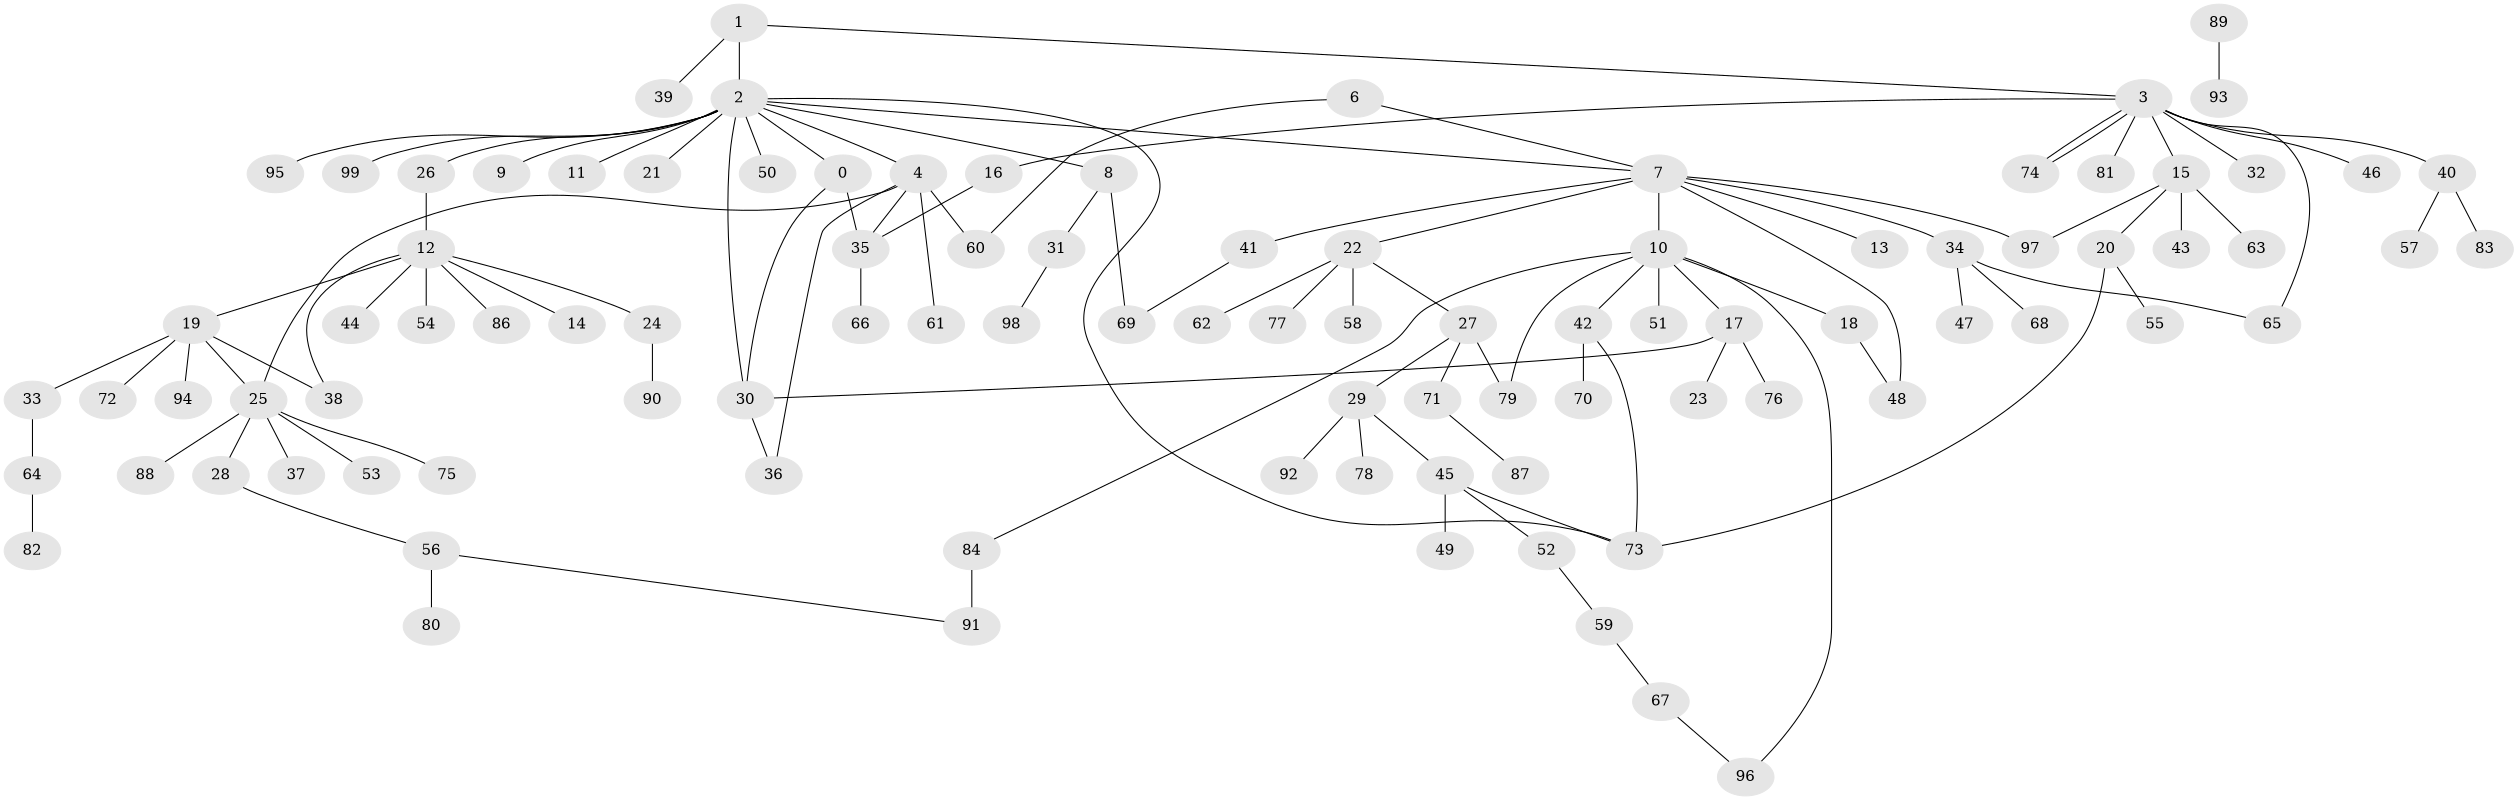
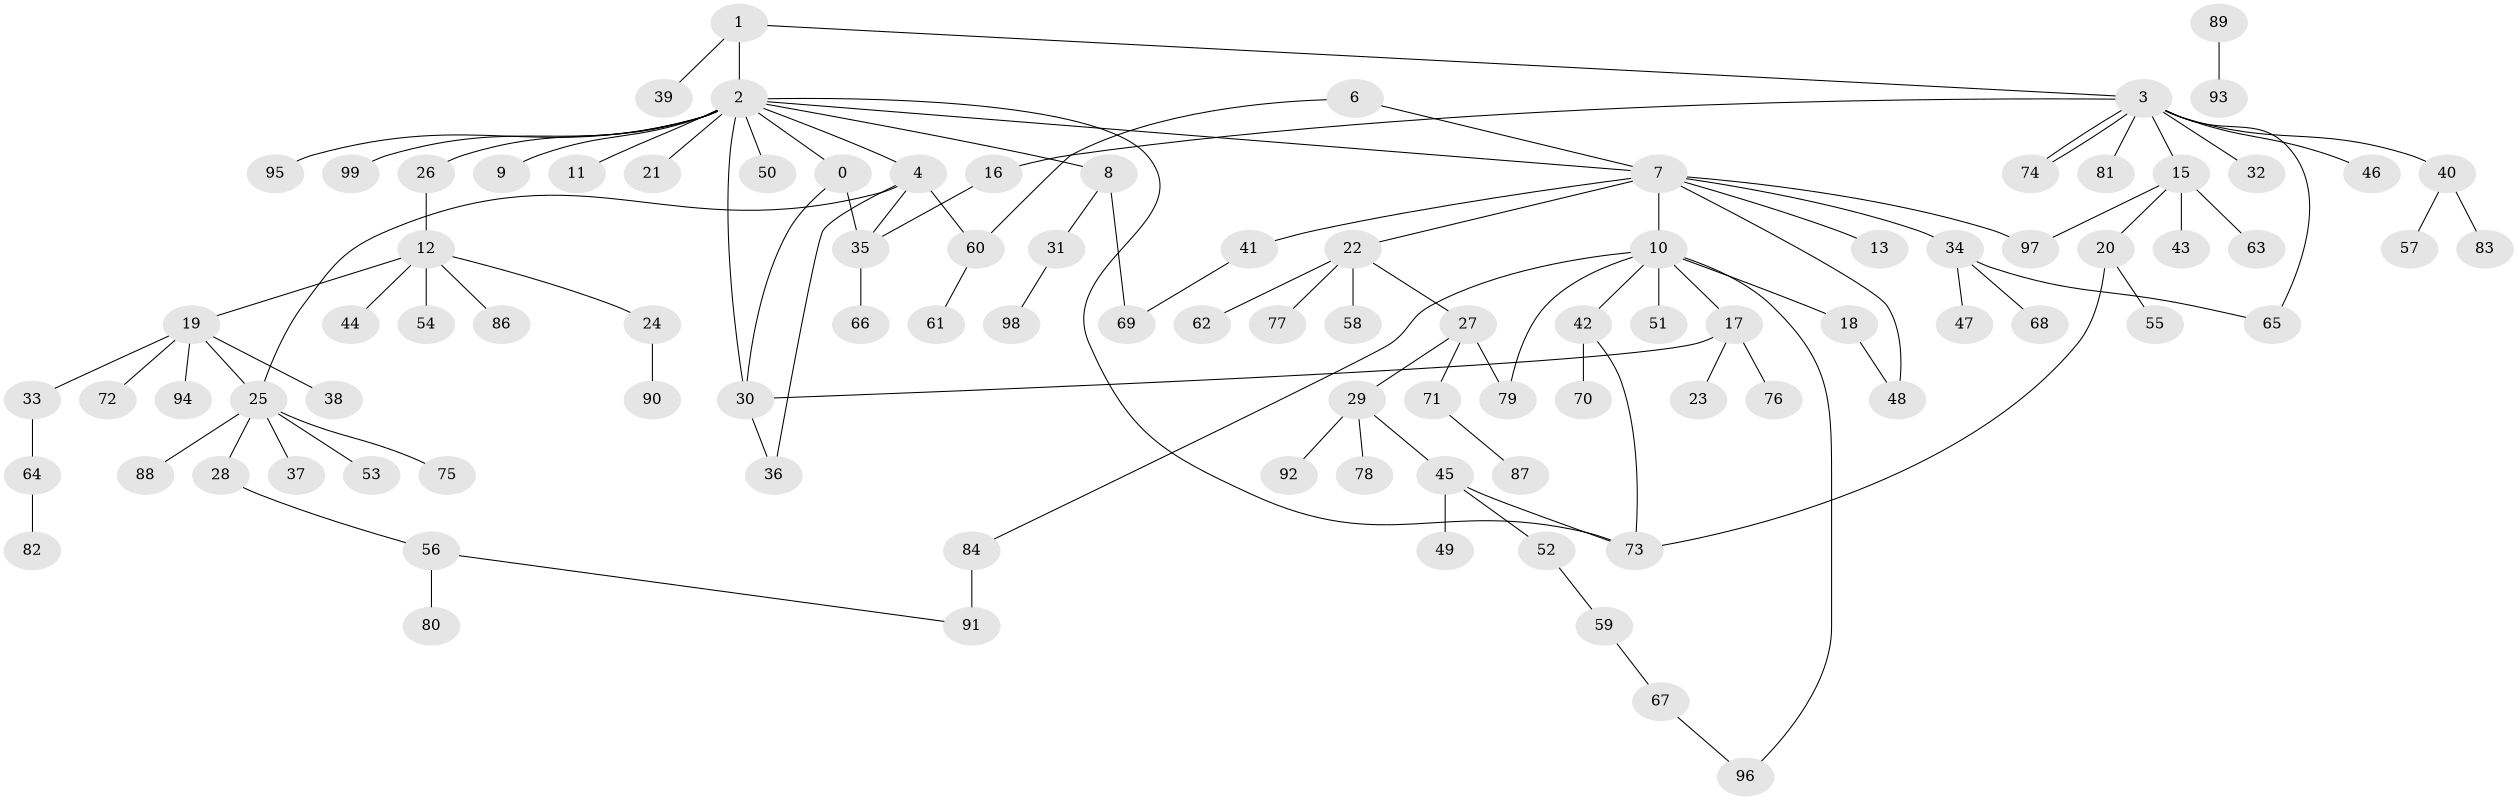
edge "4" -- "61": now "60" -- "61"
edge "12" -- "38": removed
node "14": removed
